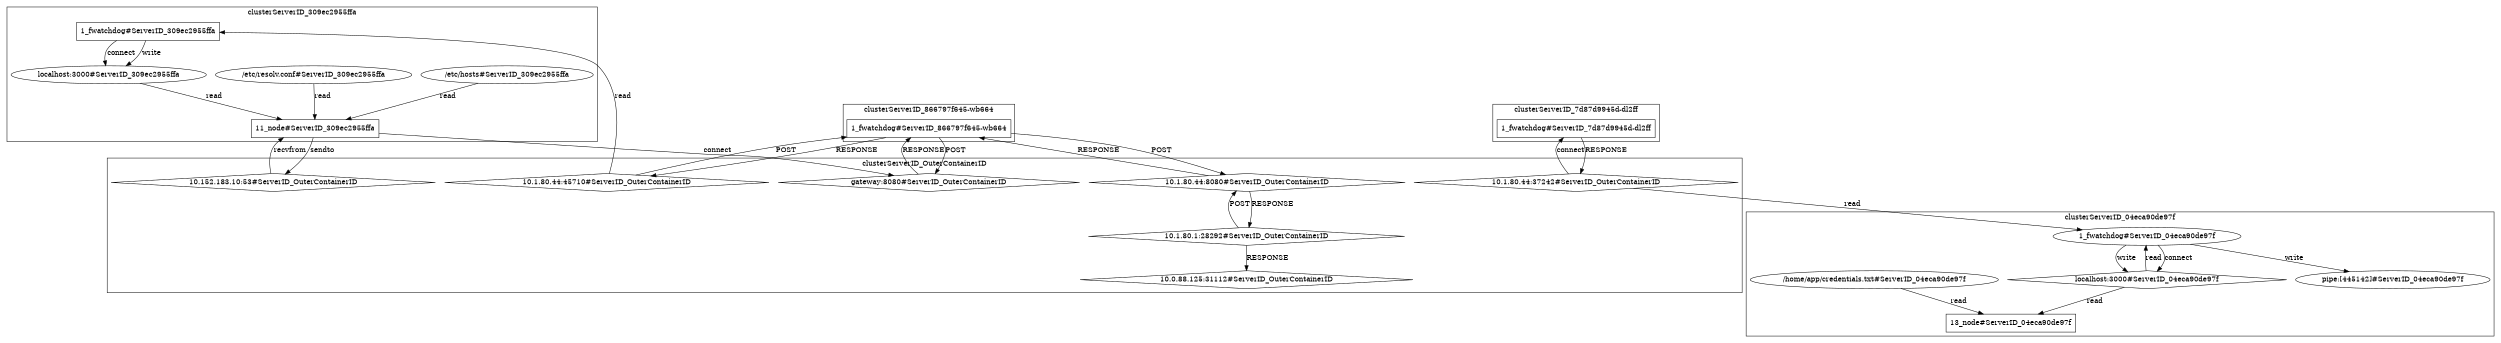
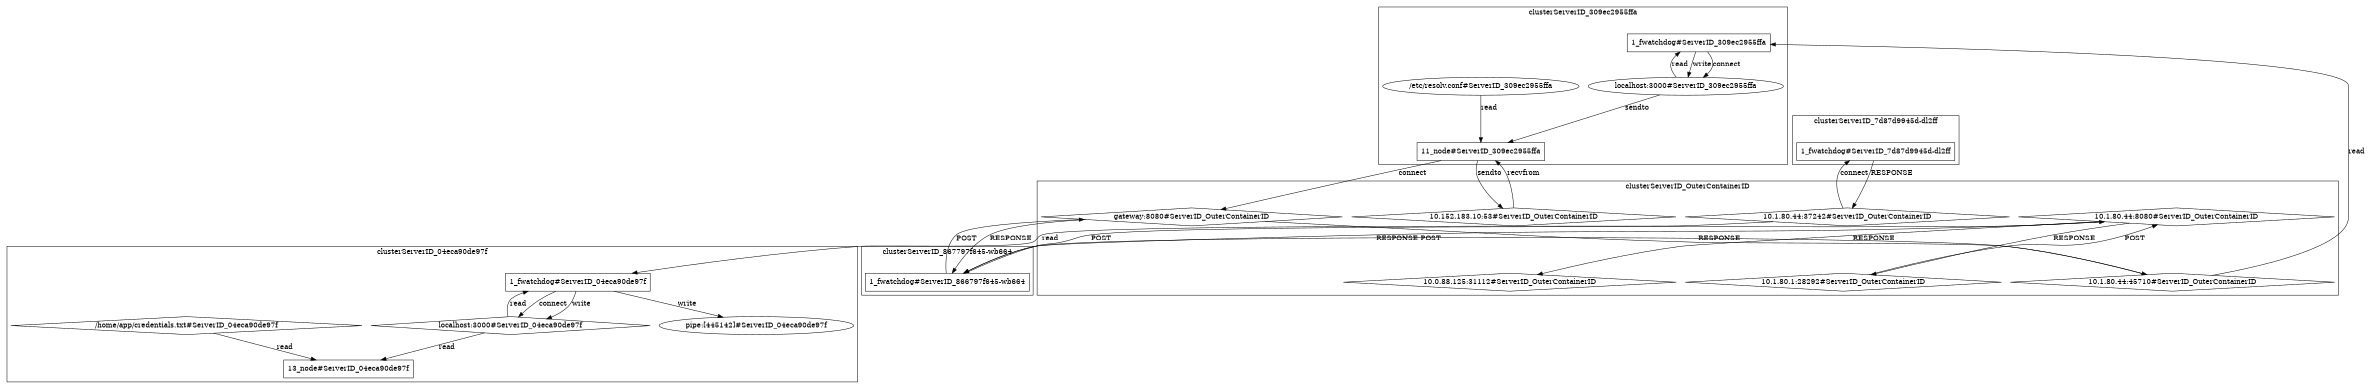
edge "localhost:3000#ServerID_309ec2955ffa" -> "1_fwatchdog#ServerID_309ec2955ffa": added, label "read"
node "/etc/hosts#ServerID_309ec2955ffa": removed
edge "localhost:3000#ServerID_309ec2955ffa" -> "11_node#ServerID_309ec2955ffa": label "read" -> "sendto"
cluster "clusterServerID_866797f645-wb664": label "clusterServerID_866797f645-wb664" -> "clusterServerID_867797f645-wb664"
edge "1_fwatchdog#ServerID_866797f645-wb664" -> "10.1.80.44:45710#ServerID_OuterContainerID": now "gateway:8080#ServerID_OuterContainerID" -> "10.1.80.44:45710#ServerID_OuterContainerID"
node "1_fwatchdog#ServerID_04eca90de97f": shape ellipse -> box
edge "10.1.80.1:28292#ServerID_OuterContainerID" -> "10.0.88.125:31112#ServerID_OuterContainerID": now "10.1.80.44:8080#ServerID_OuterContainerID" -> "10.0.88.125:31112#ServerID_OuterContainerID"
node "/home/app/credentials.txt#ServerID_04eca90de97f": shape ellipse -> diamond
